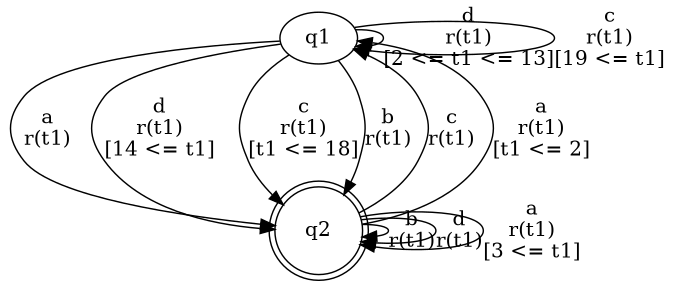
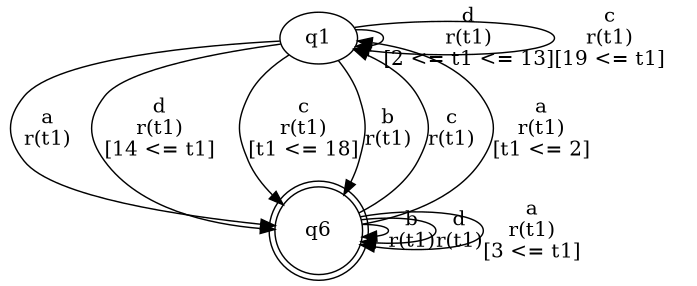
node "q2": label "q2" -> "q6"
